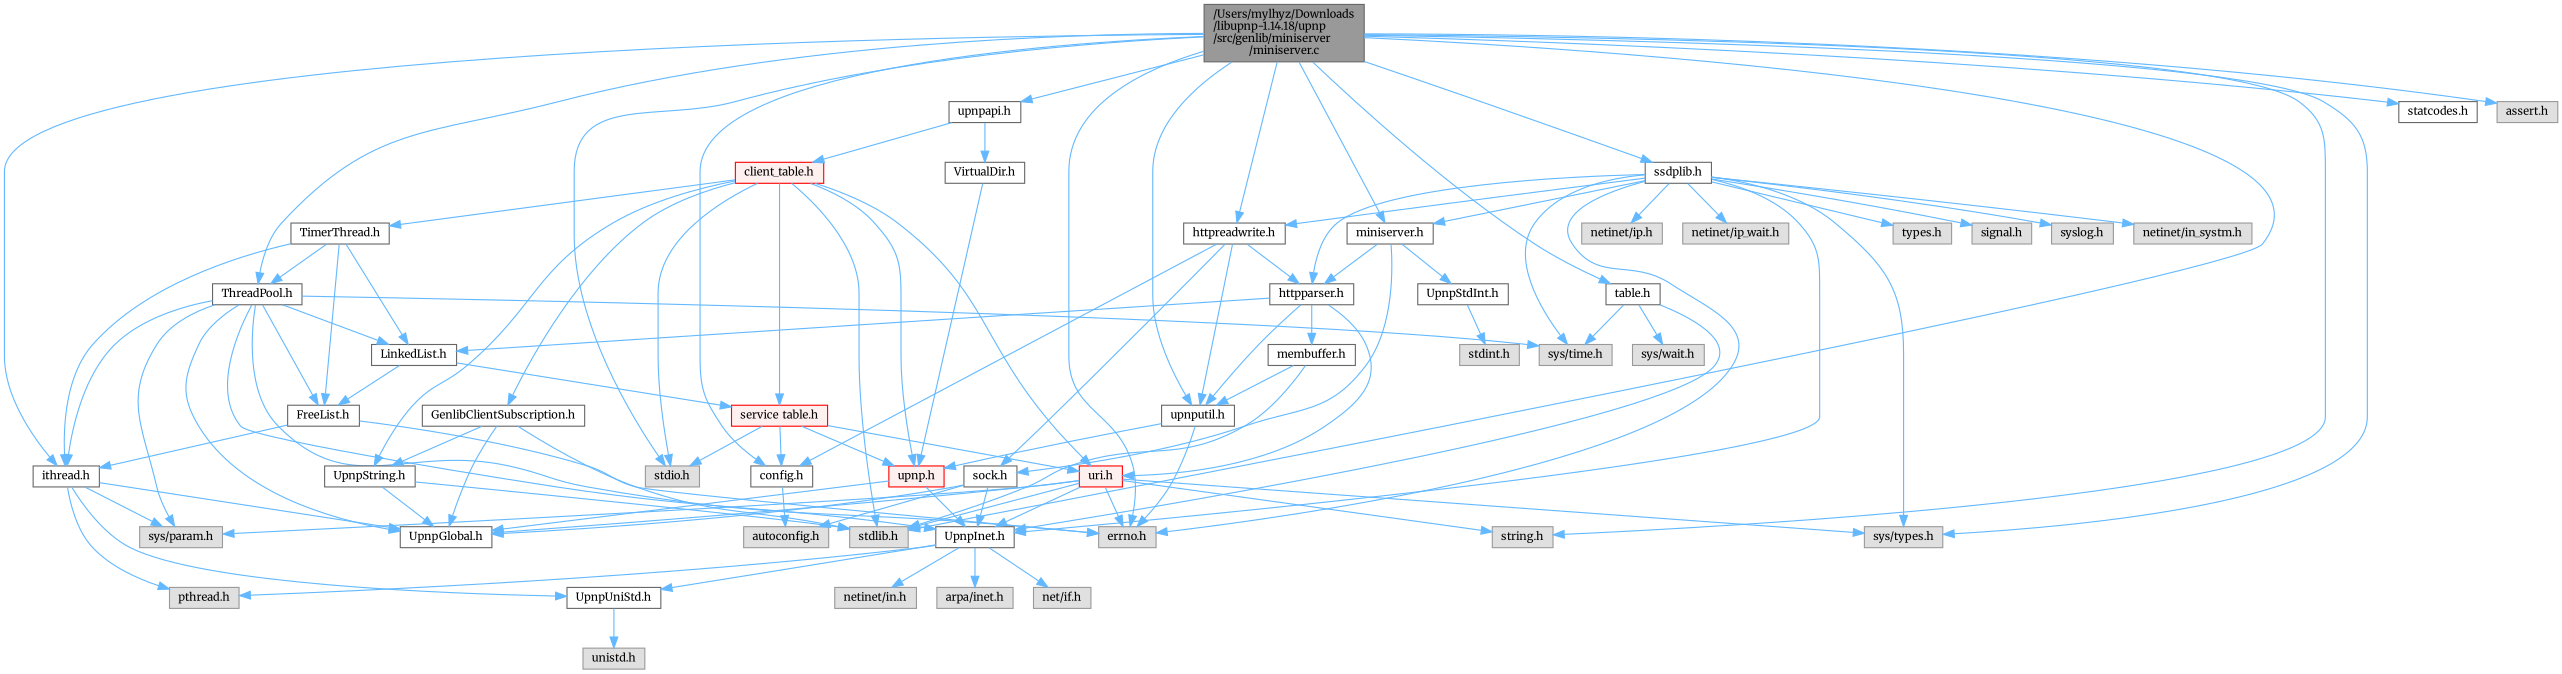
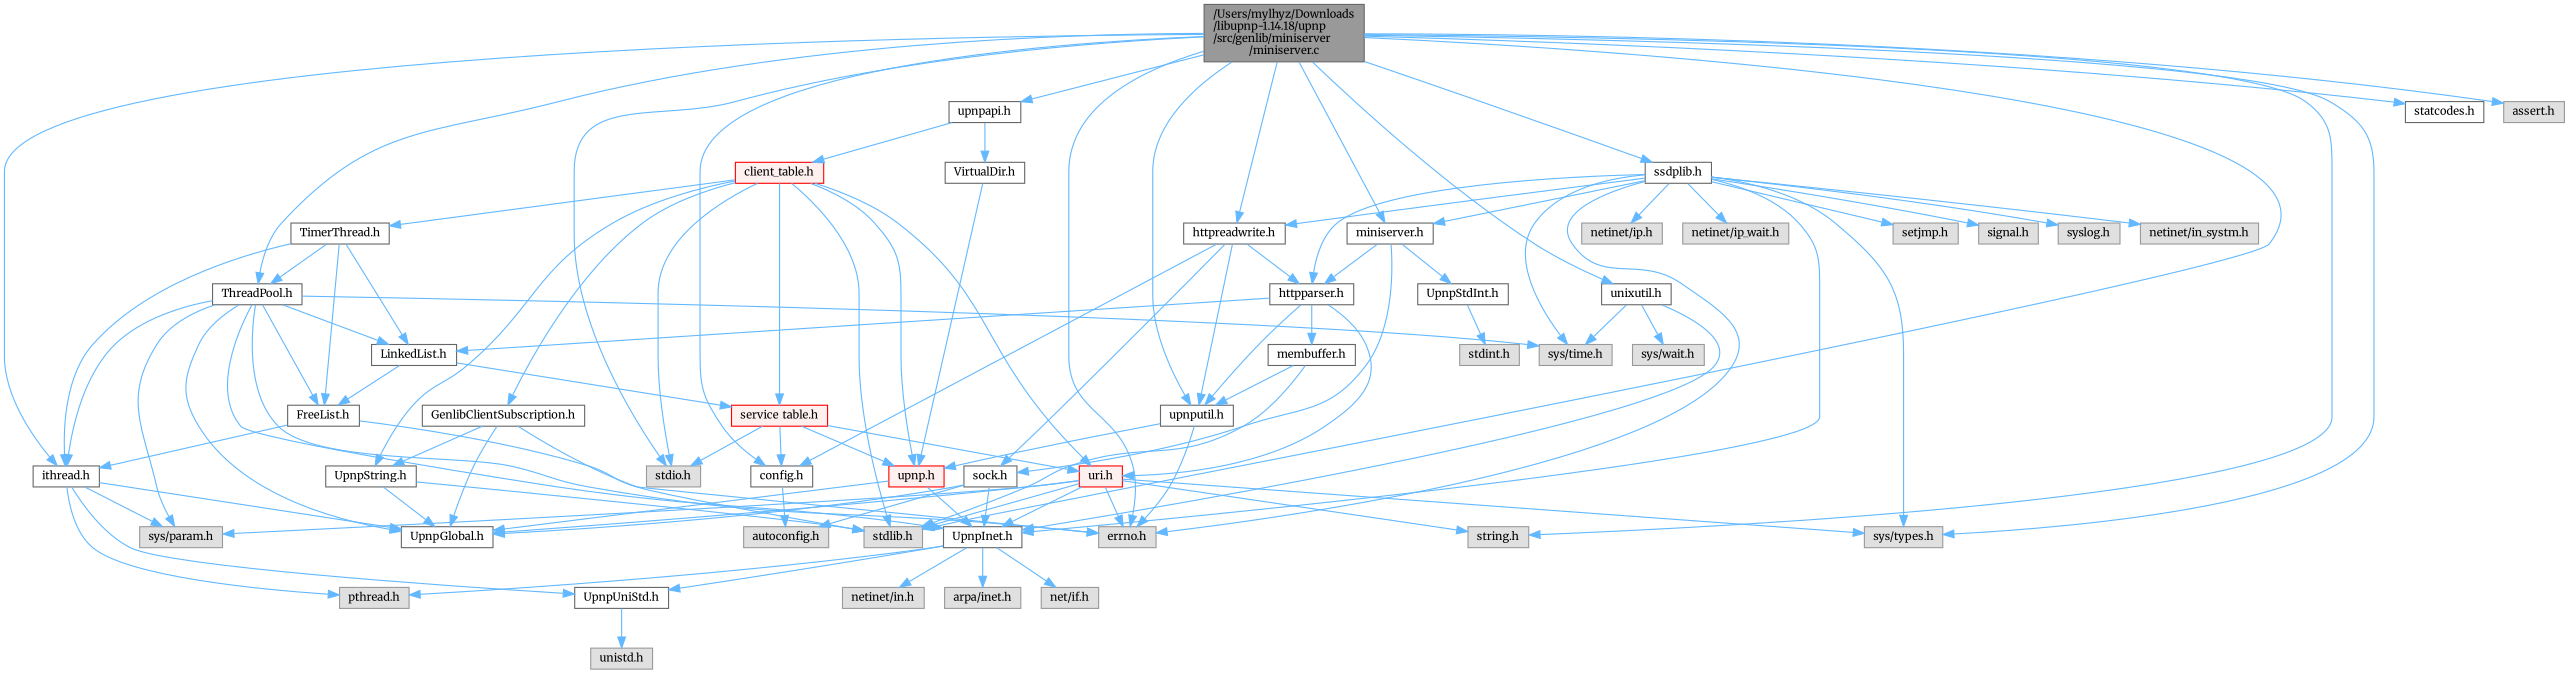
node "types.h": label "types.h" -> "setjmp.h"
node "table.h": label "table.h" -> "unixutil.h"
